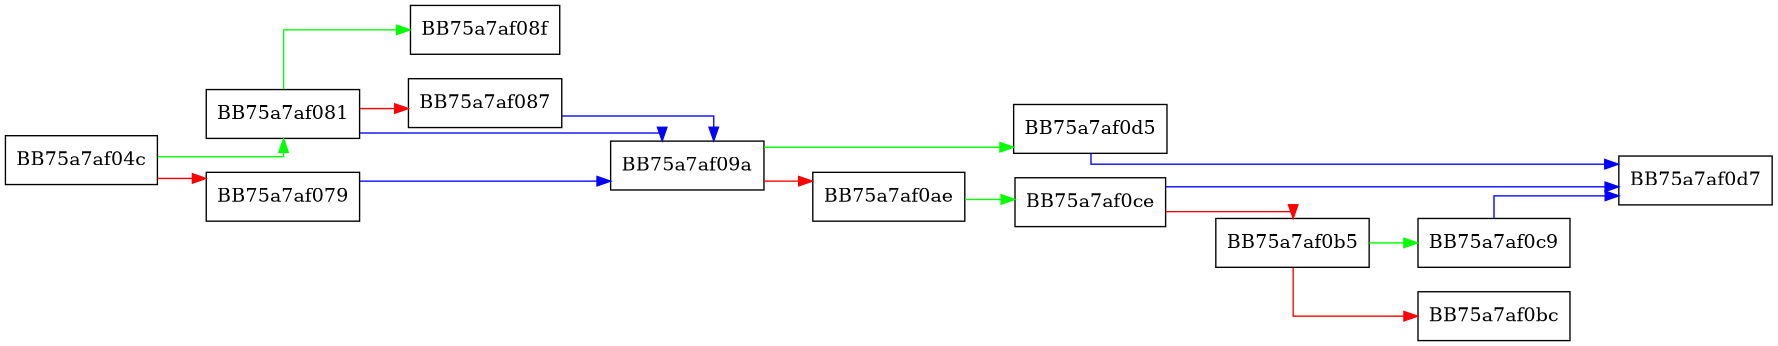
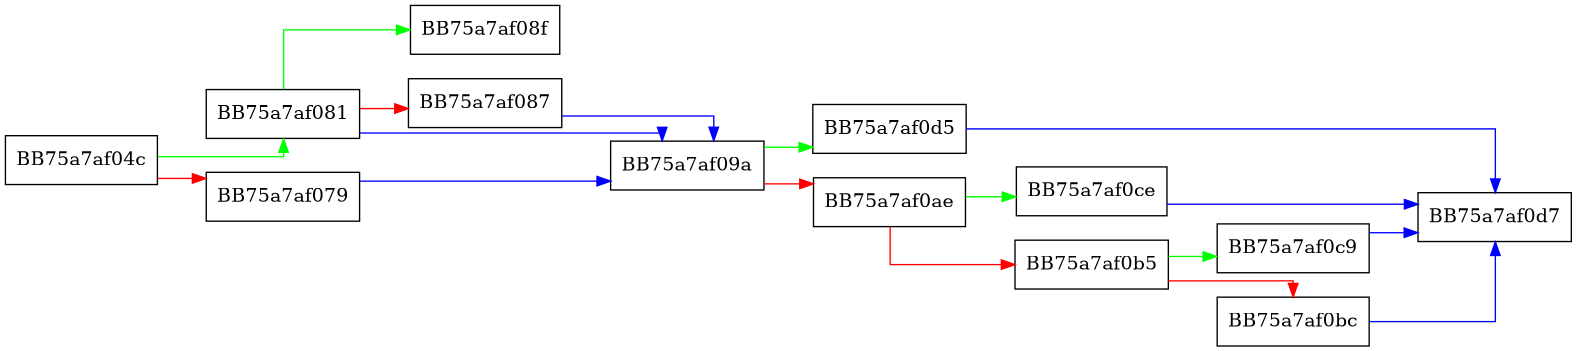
edge "BB75a7af0ce" -> "BB75a7af0b5": now "BB75a7af0ae" -> "BB75a7af0b5"
edge "BB75a7af0bc" -> "BB75a7af0d7": added
